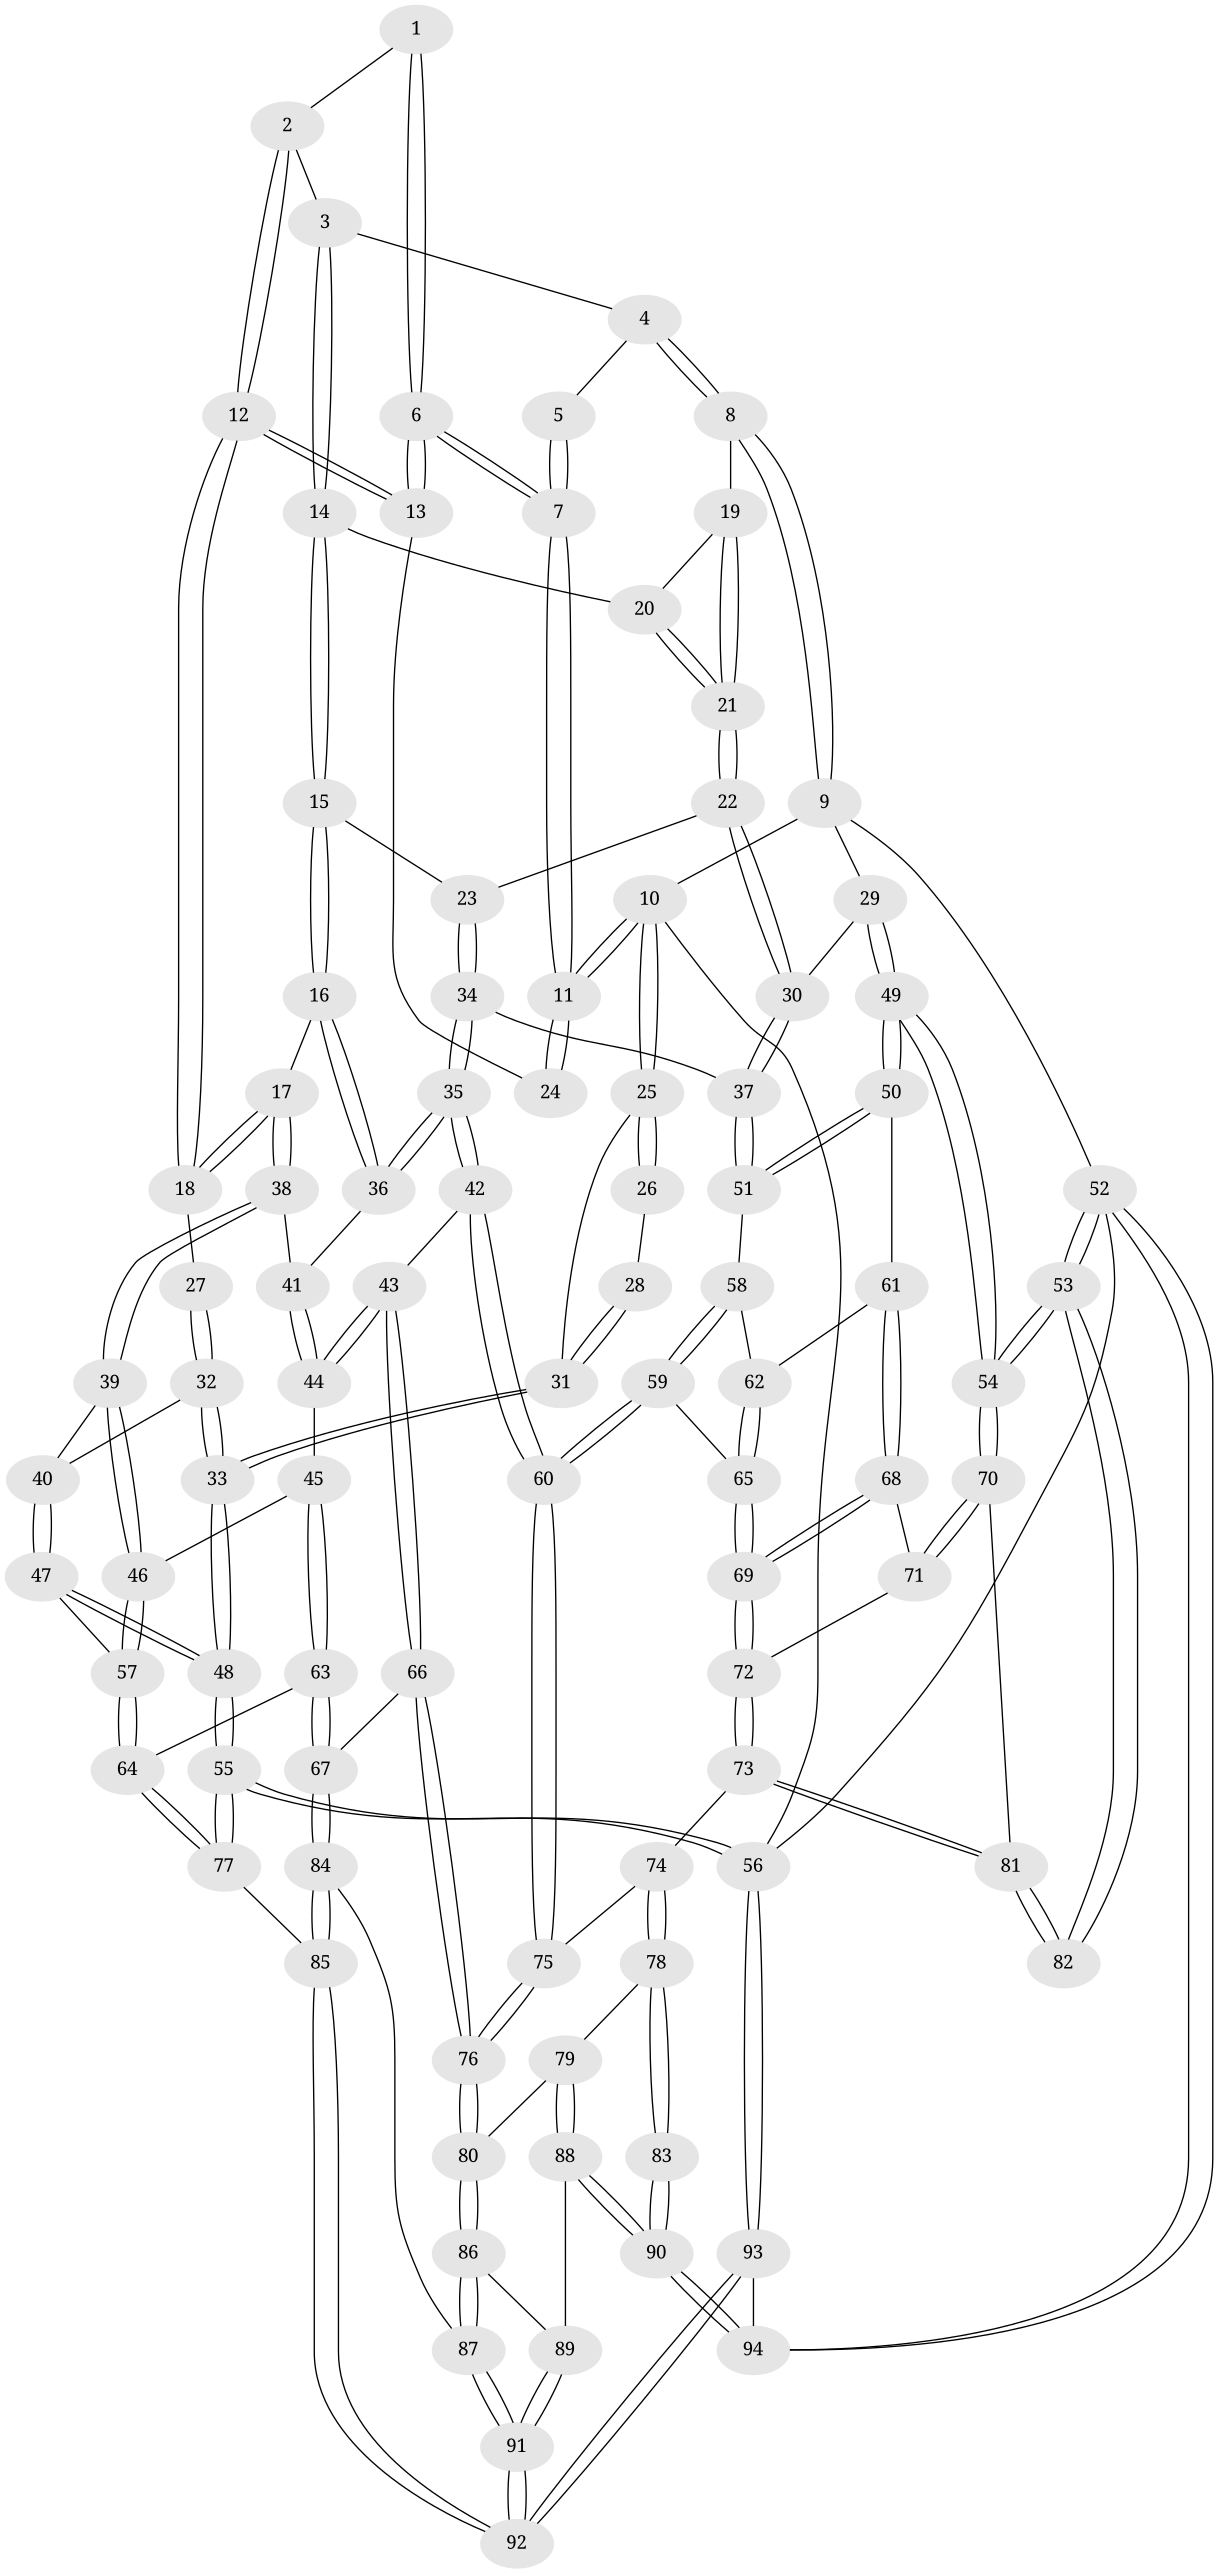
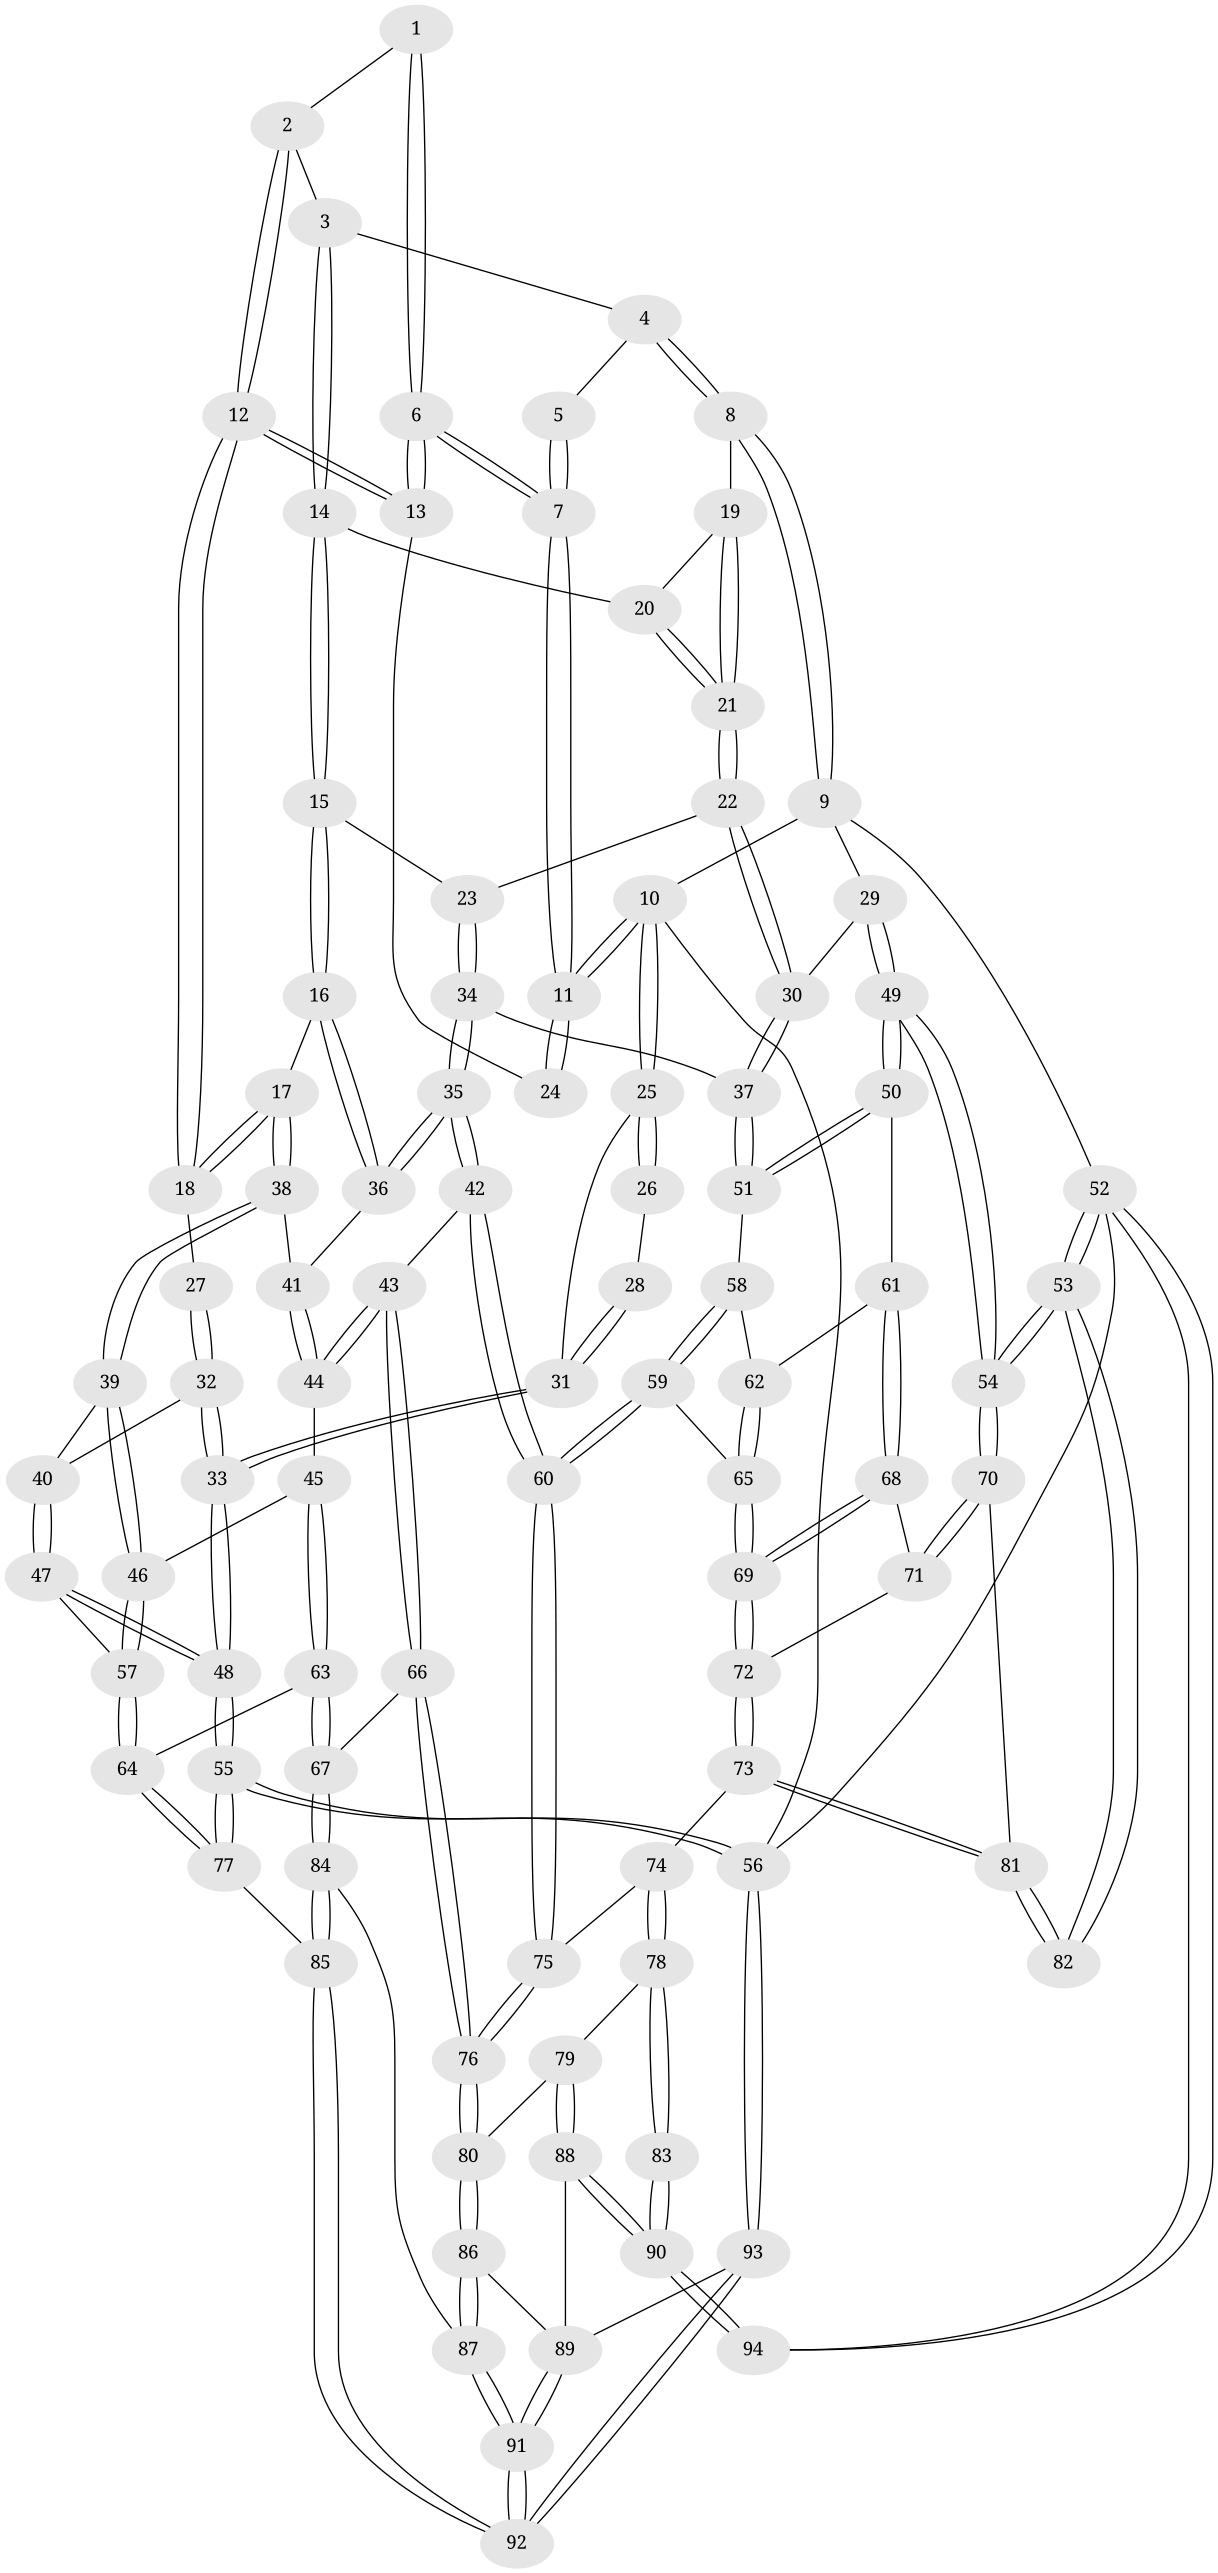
edge "93" -- "94": now "93" -- "89"
